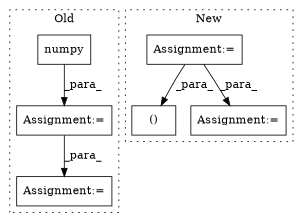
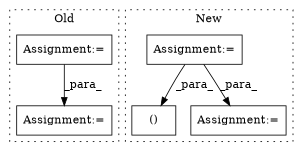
node "numpy": removed
